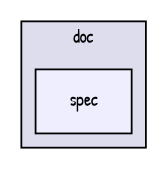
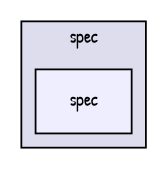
cluster "doc": label "doc" -> "spec"
